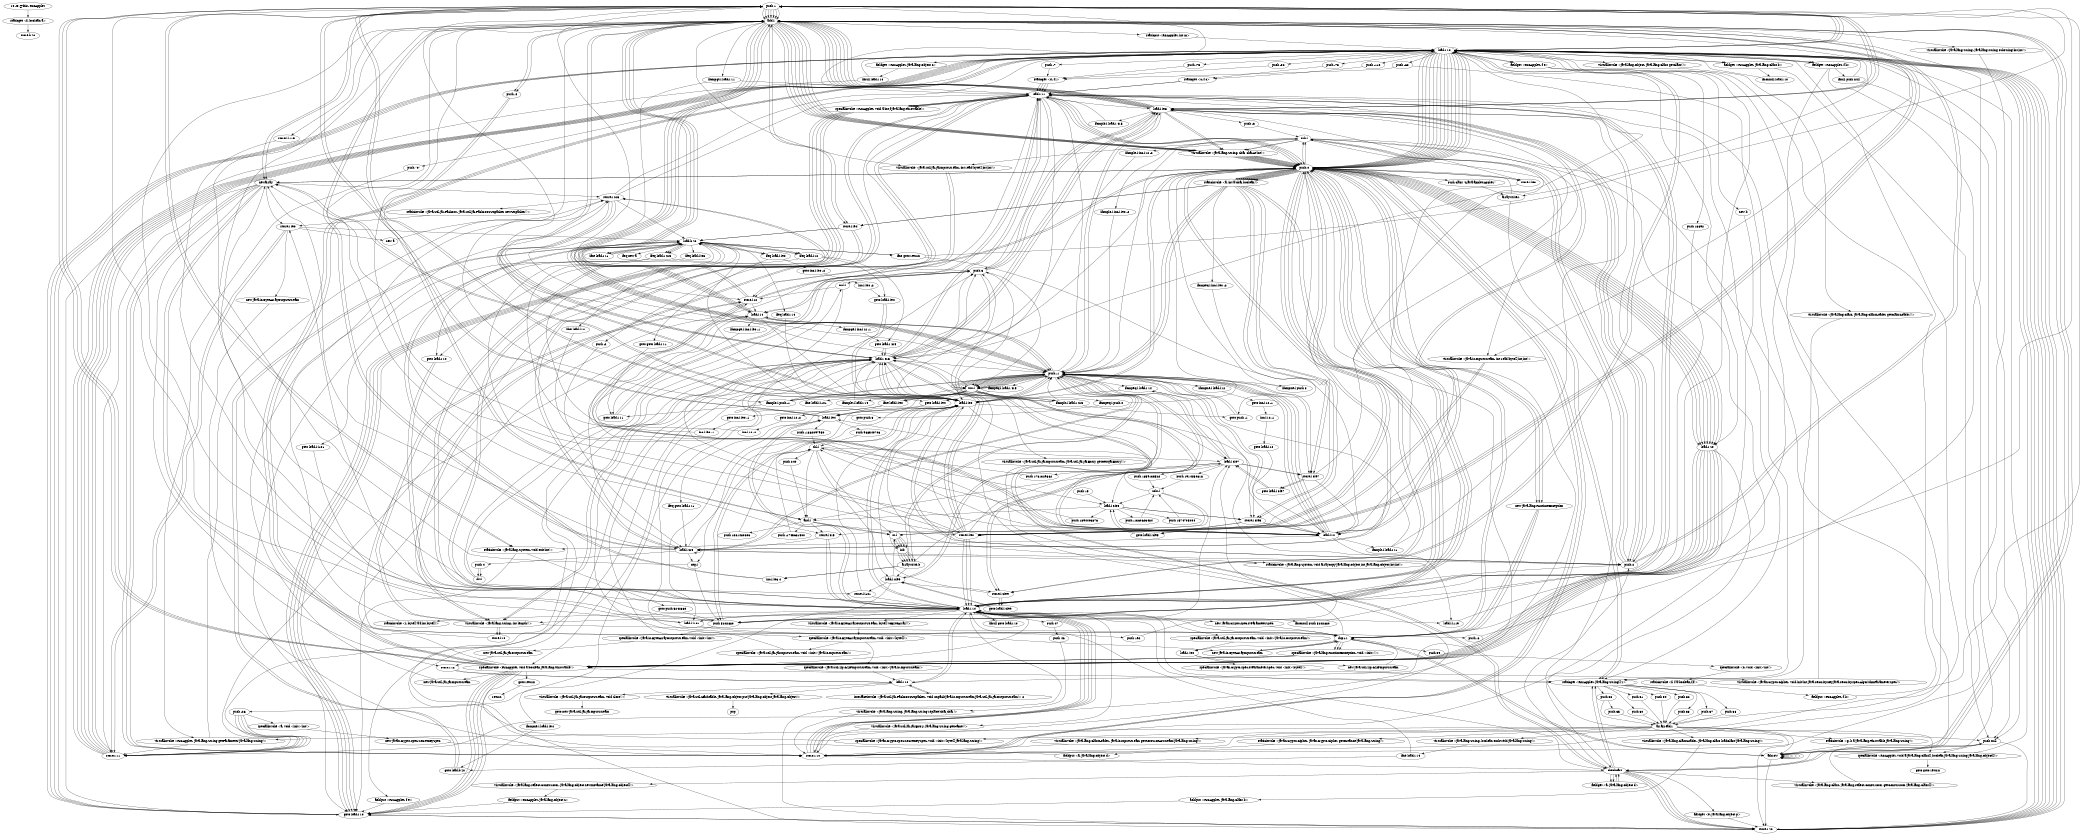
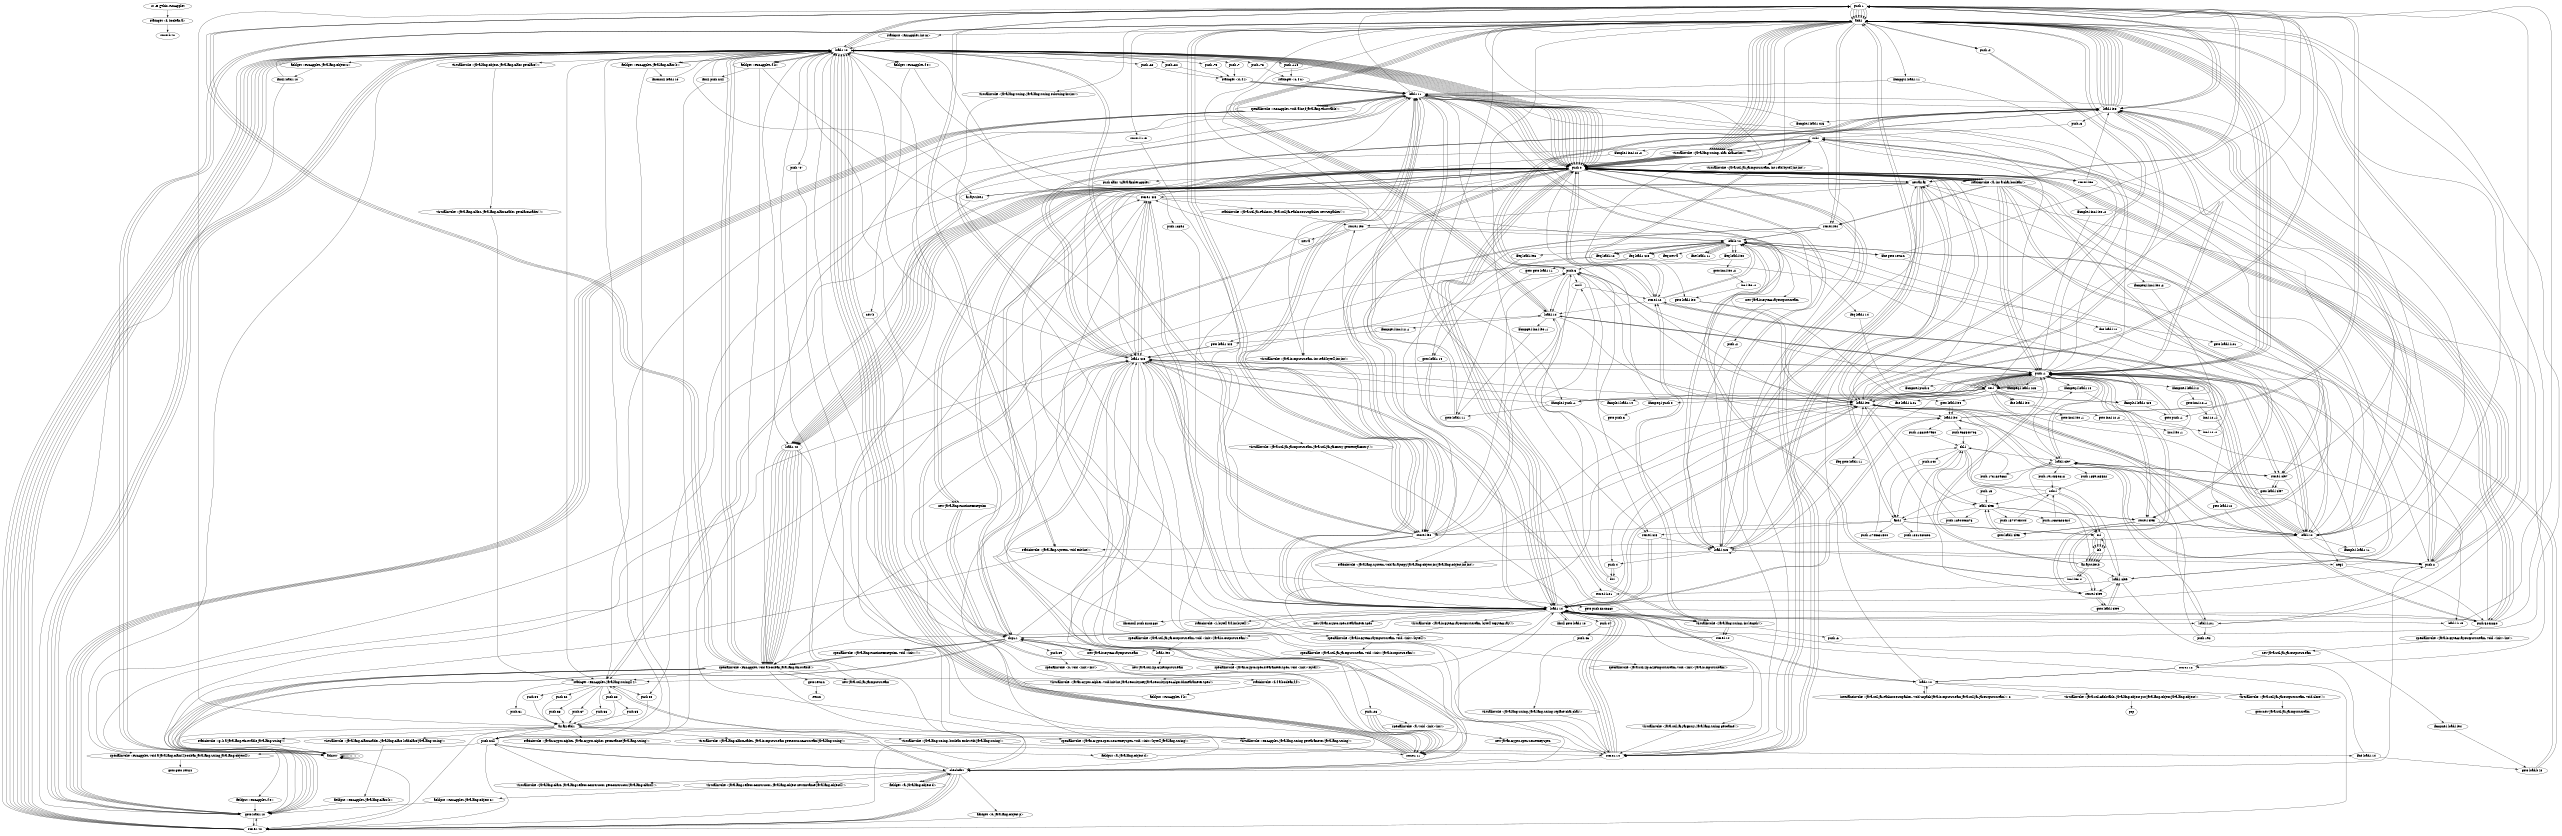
edge "push -68" -> "staticget <Rs2Applet: java.lang.String[] z>": now "load.r r0" -> "staticget <Rs2Applet: java.lang.String[] z>"
edge "sub.i" -> "athrow": now "sub.i" -> "push 30"
edge "load.i i90" -> "push 4": added
edge "store.i r4" -> "push -1": added
